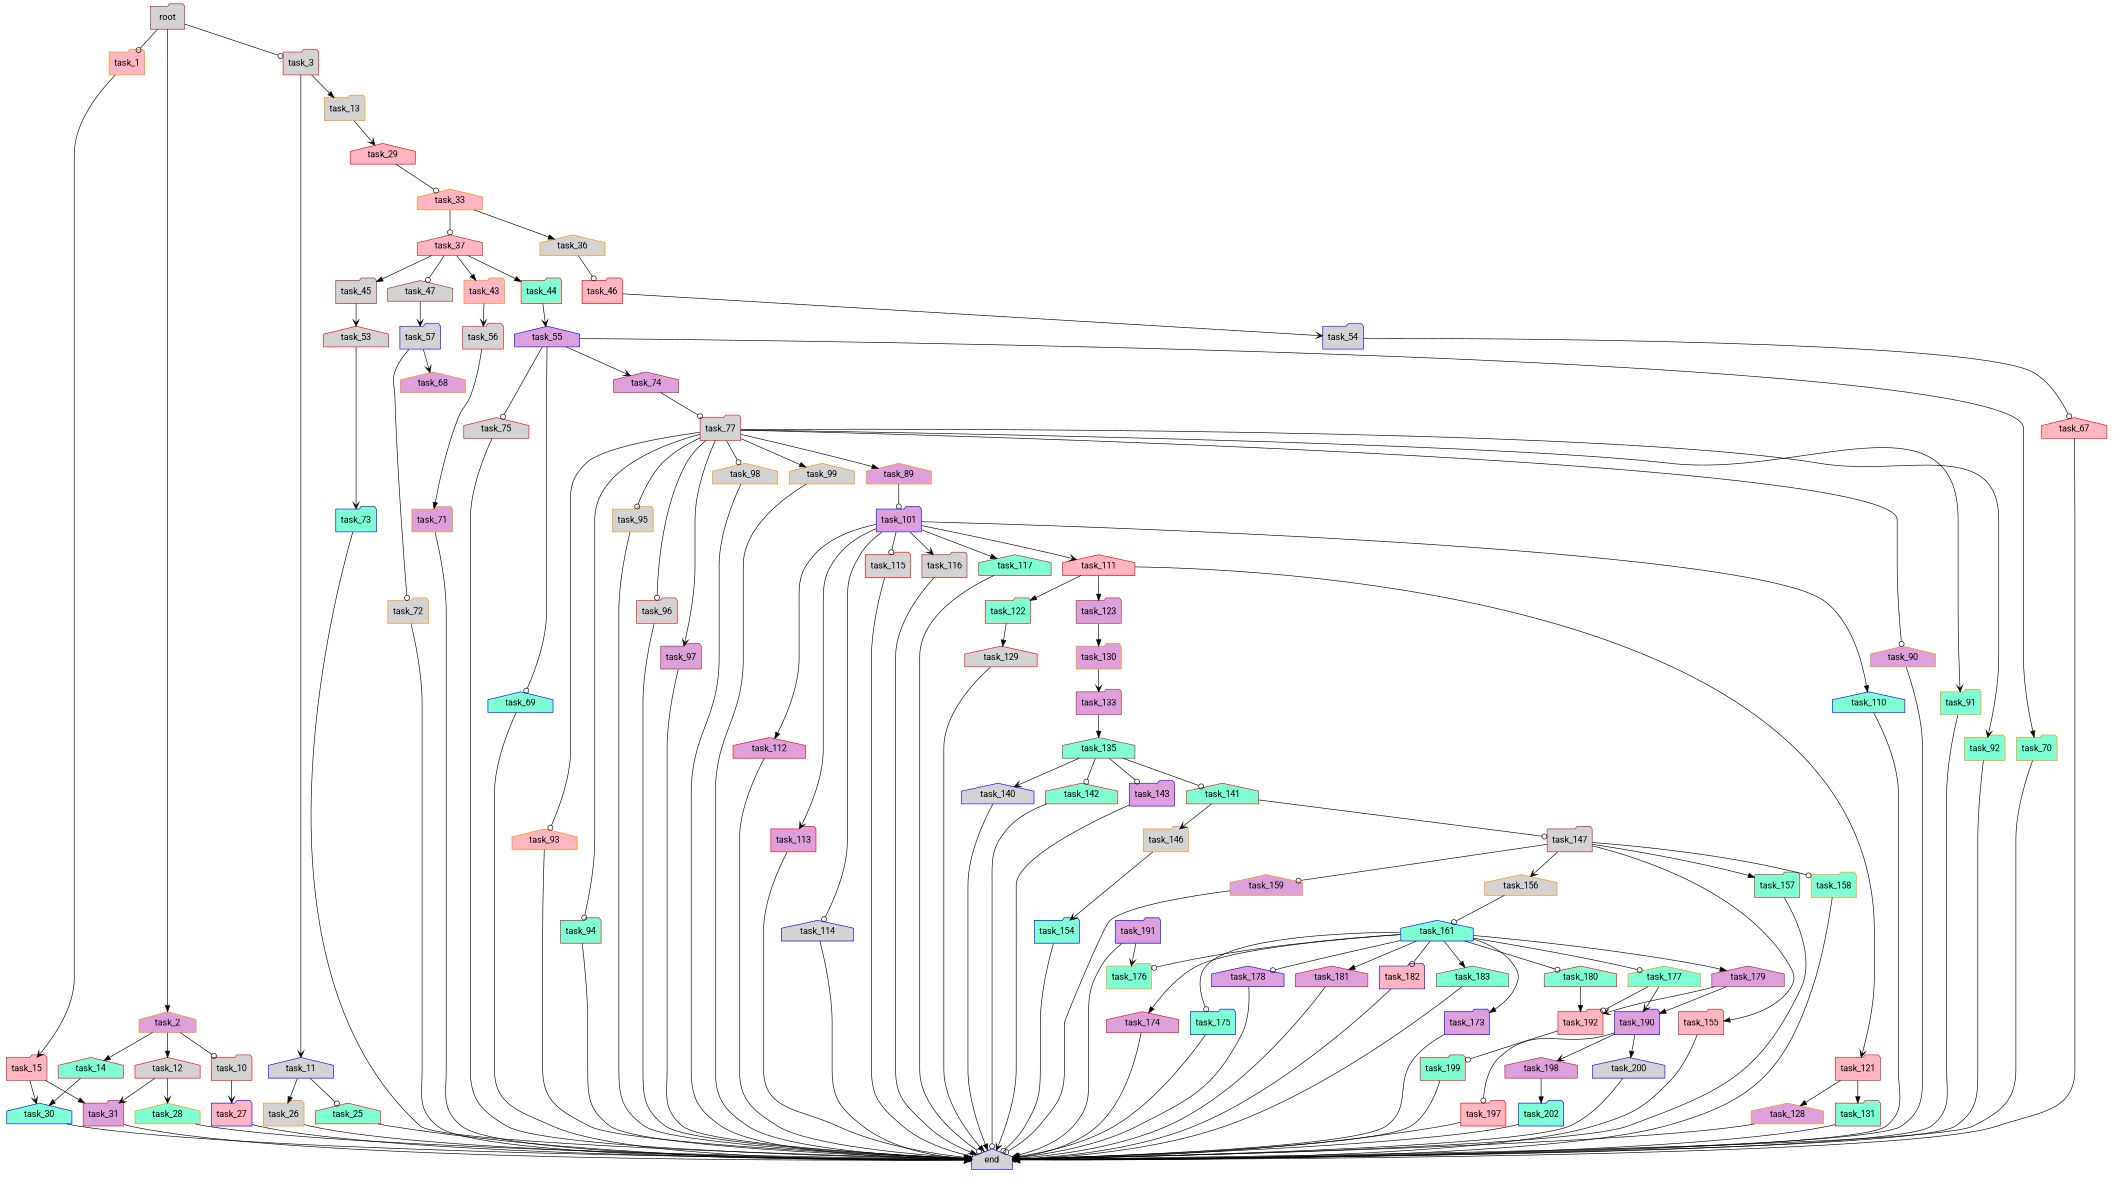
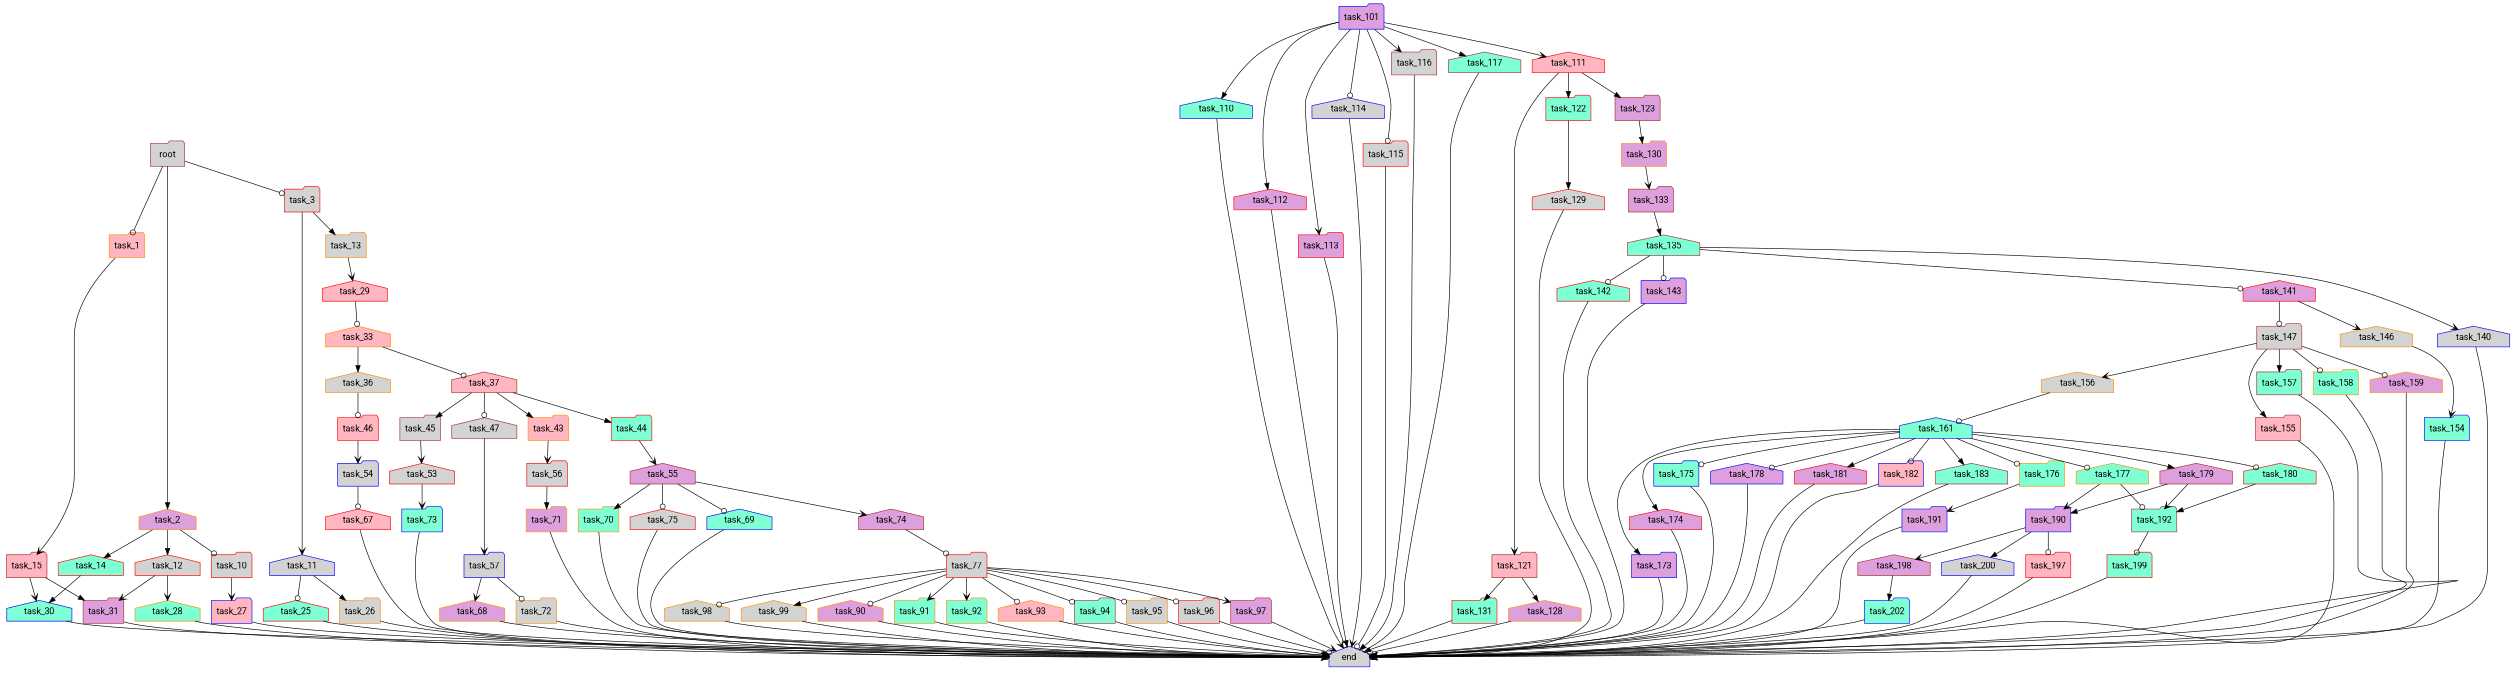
node "task_55": color blue -> brown
node "task_89": removed
edge "task_68" -> "end": added
node "task_141": fillcolor aquamarine -> plum
node "task_146": shape folder -> house
edge "task_191" -> "task_176": reversed
node "task_192": fillcolor lightpink -> aquamarine
